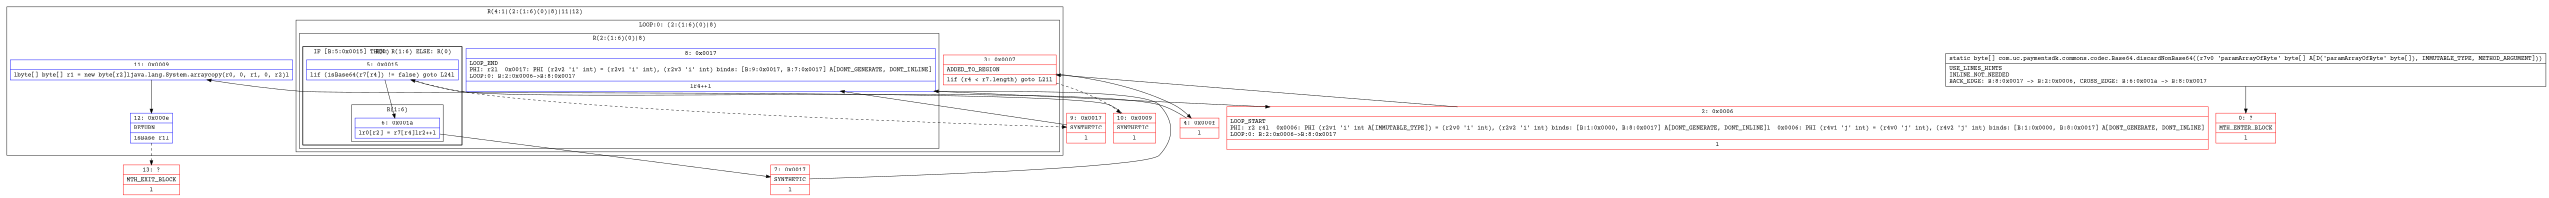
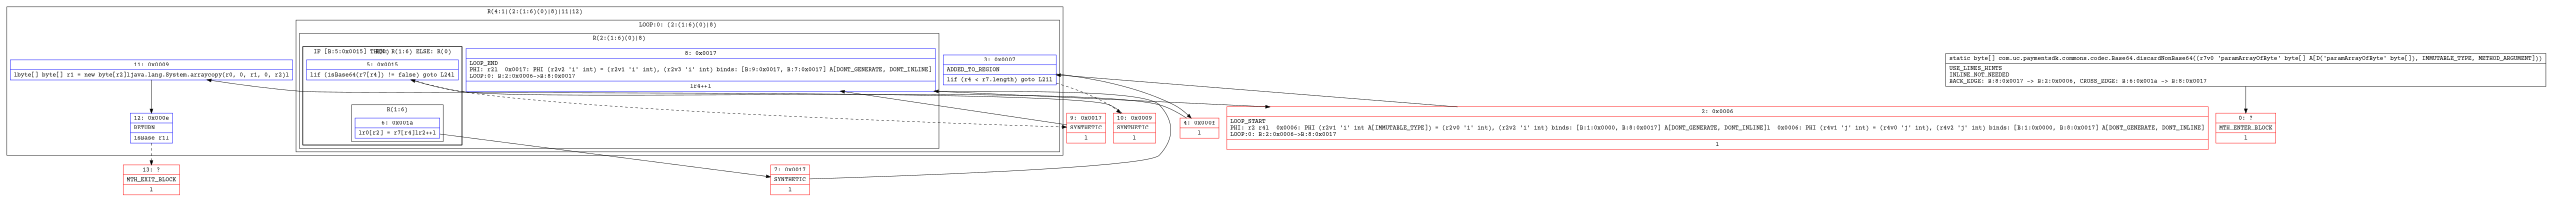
node "3: 0x0007": color red -> blue
edge "5: 0x0015" -> "6: 0x001a": removed
